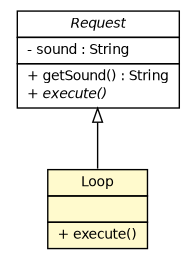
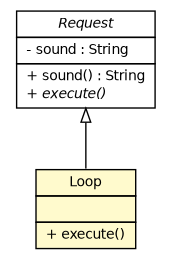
node "Request": text "+ getSound() : String" -> "+ sound() : String"
